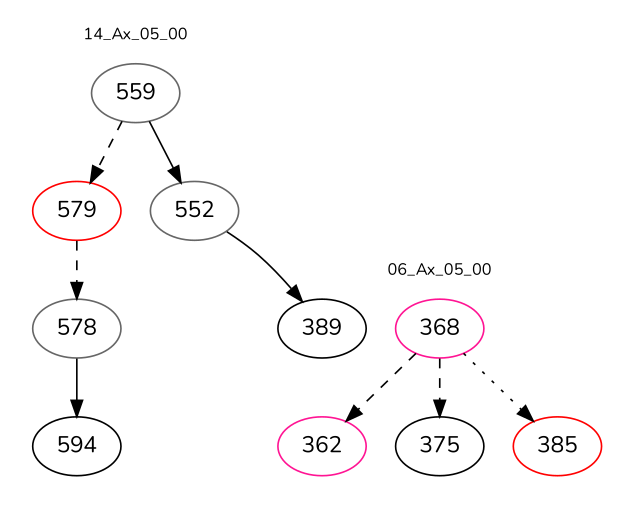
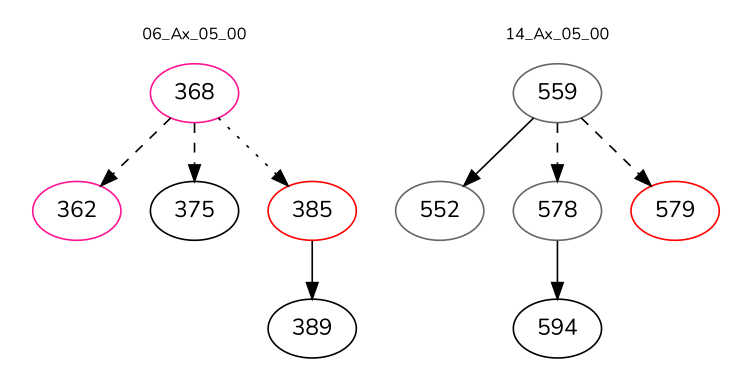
edge "579" -> "578": now "559" -> "578"
edge "552" -> "389": now "385" -> "389"
